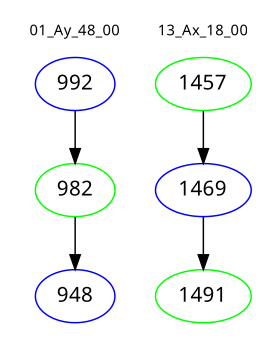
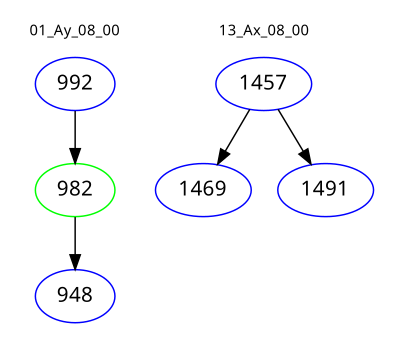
cluster "01_Ay_48_00": label "01_Ay_48_00" -> "01_Ay_08_00"
cluster "13_Ax_18_00": label "13_Ax_18_00" -> "13_Ax_08_00"
node "1457": color green -> blue
edge "1469" -> "1491": now "1457" -> "1491"
node "1491": color green -> blue
